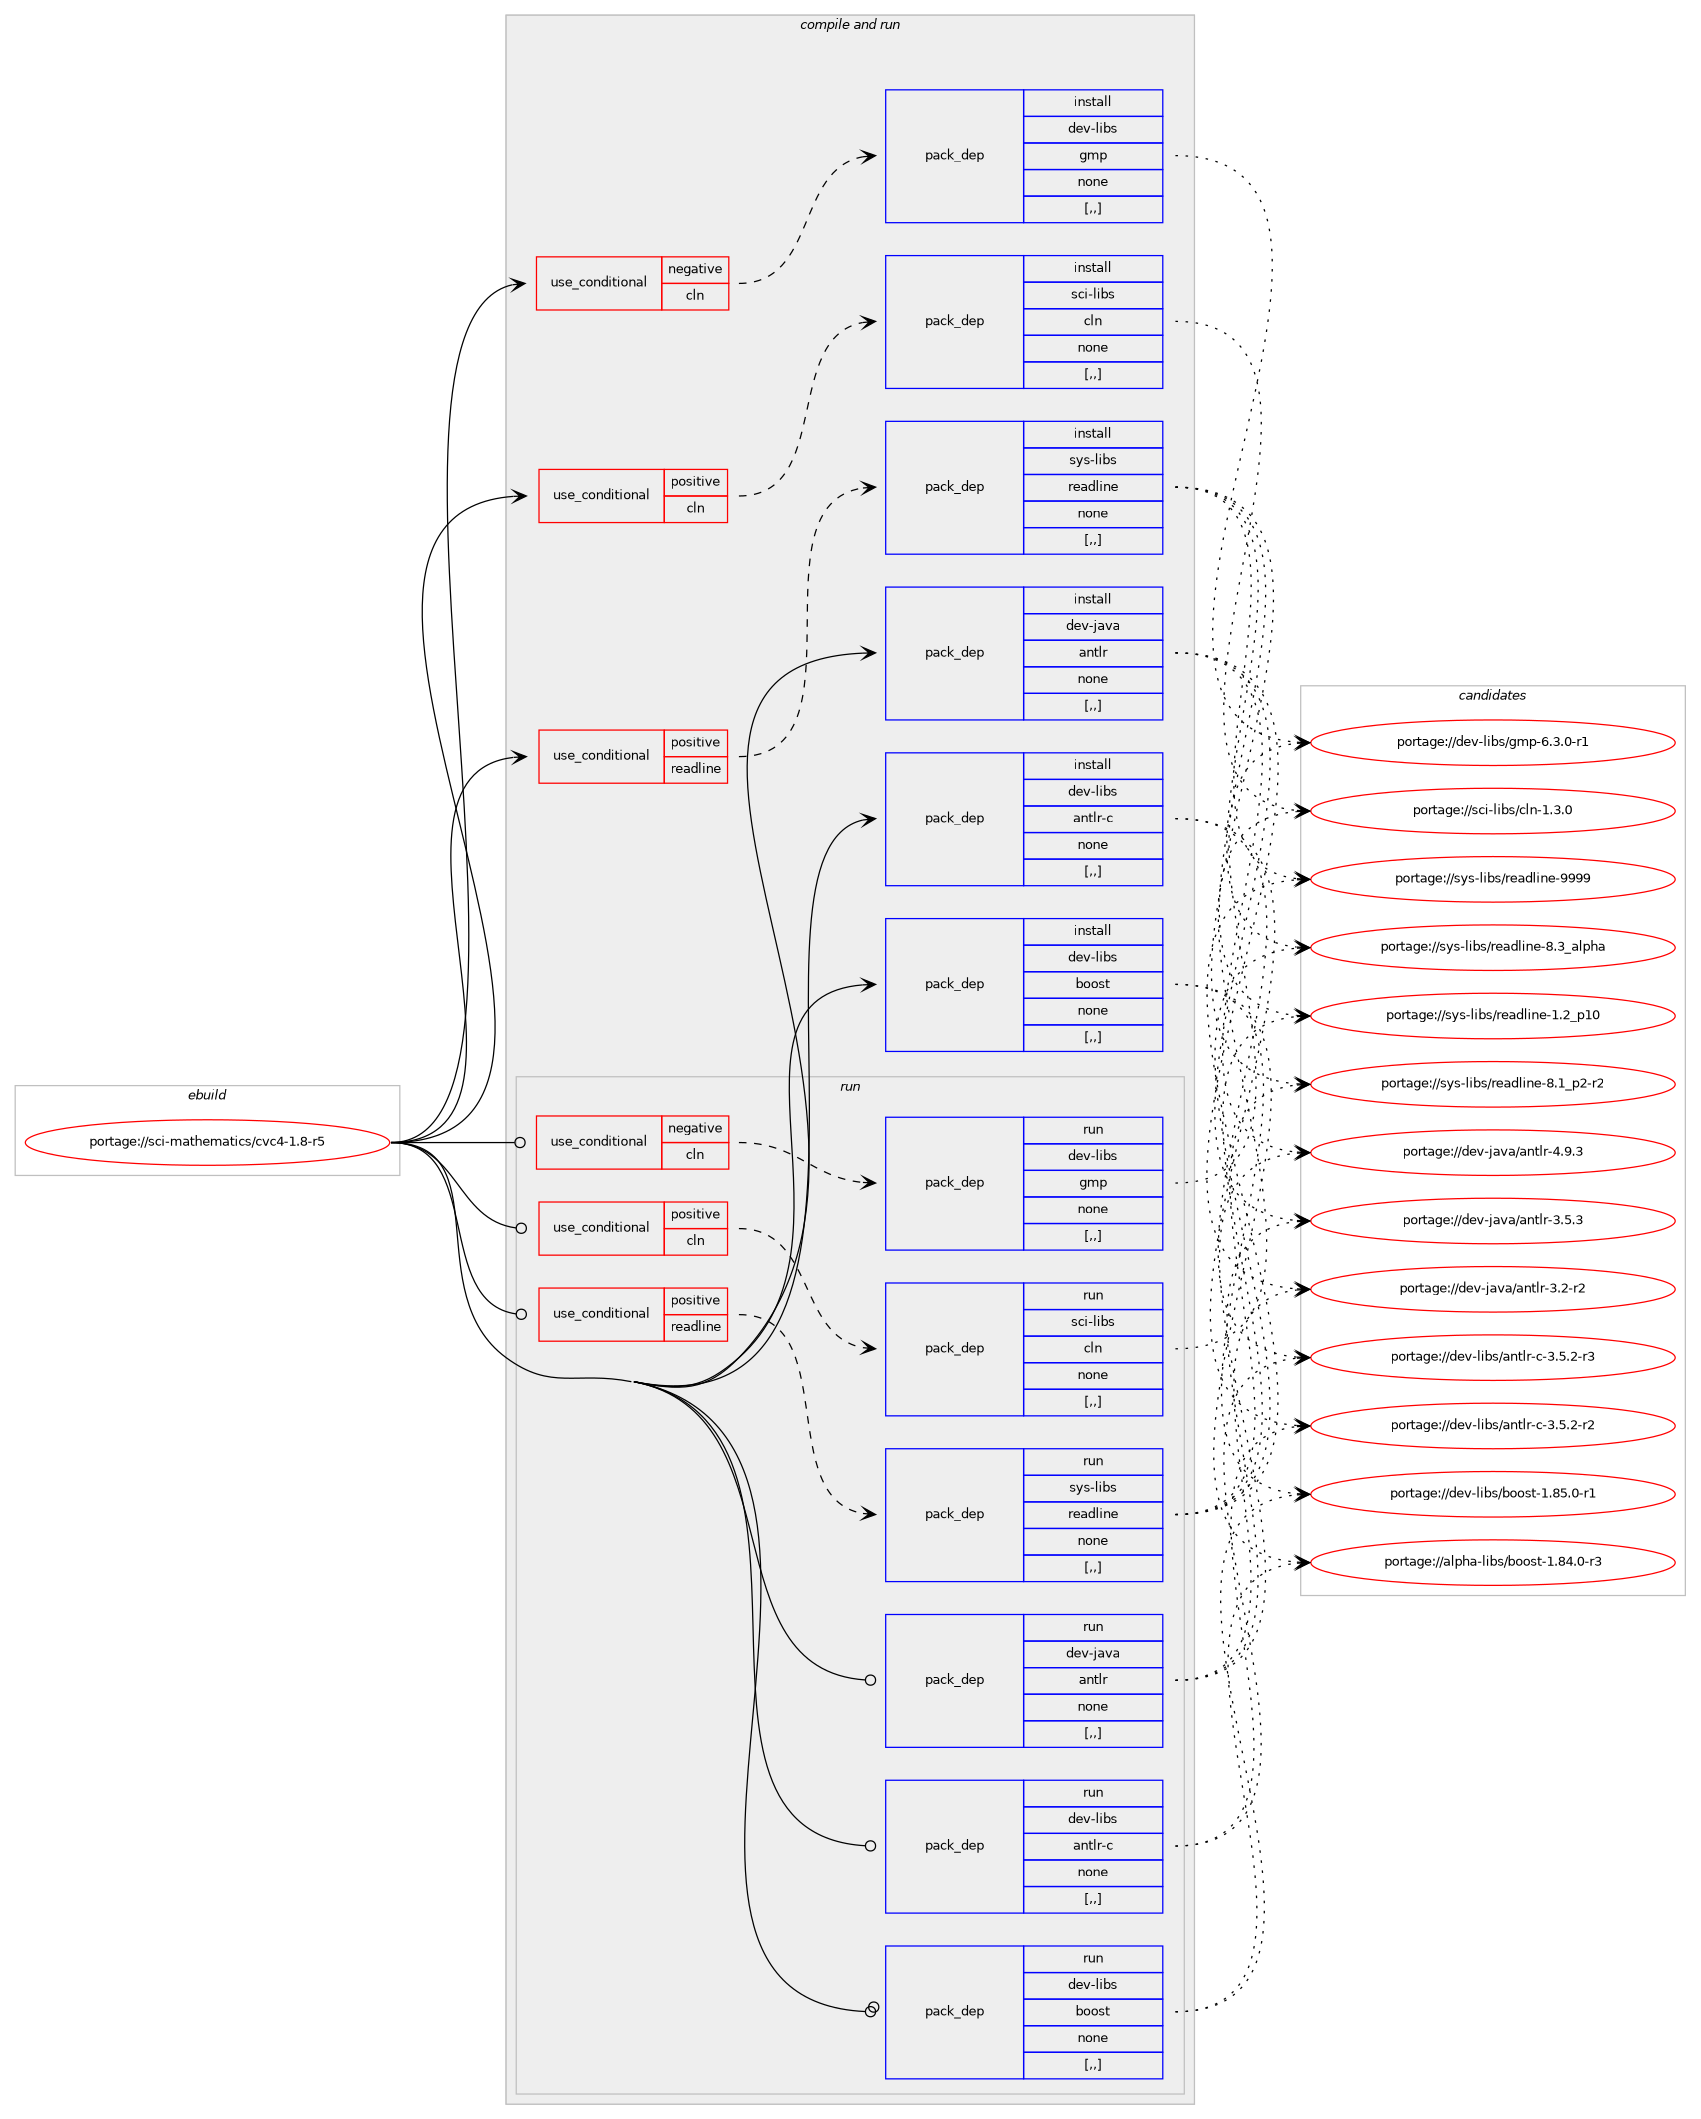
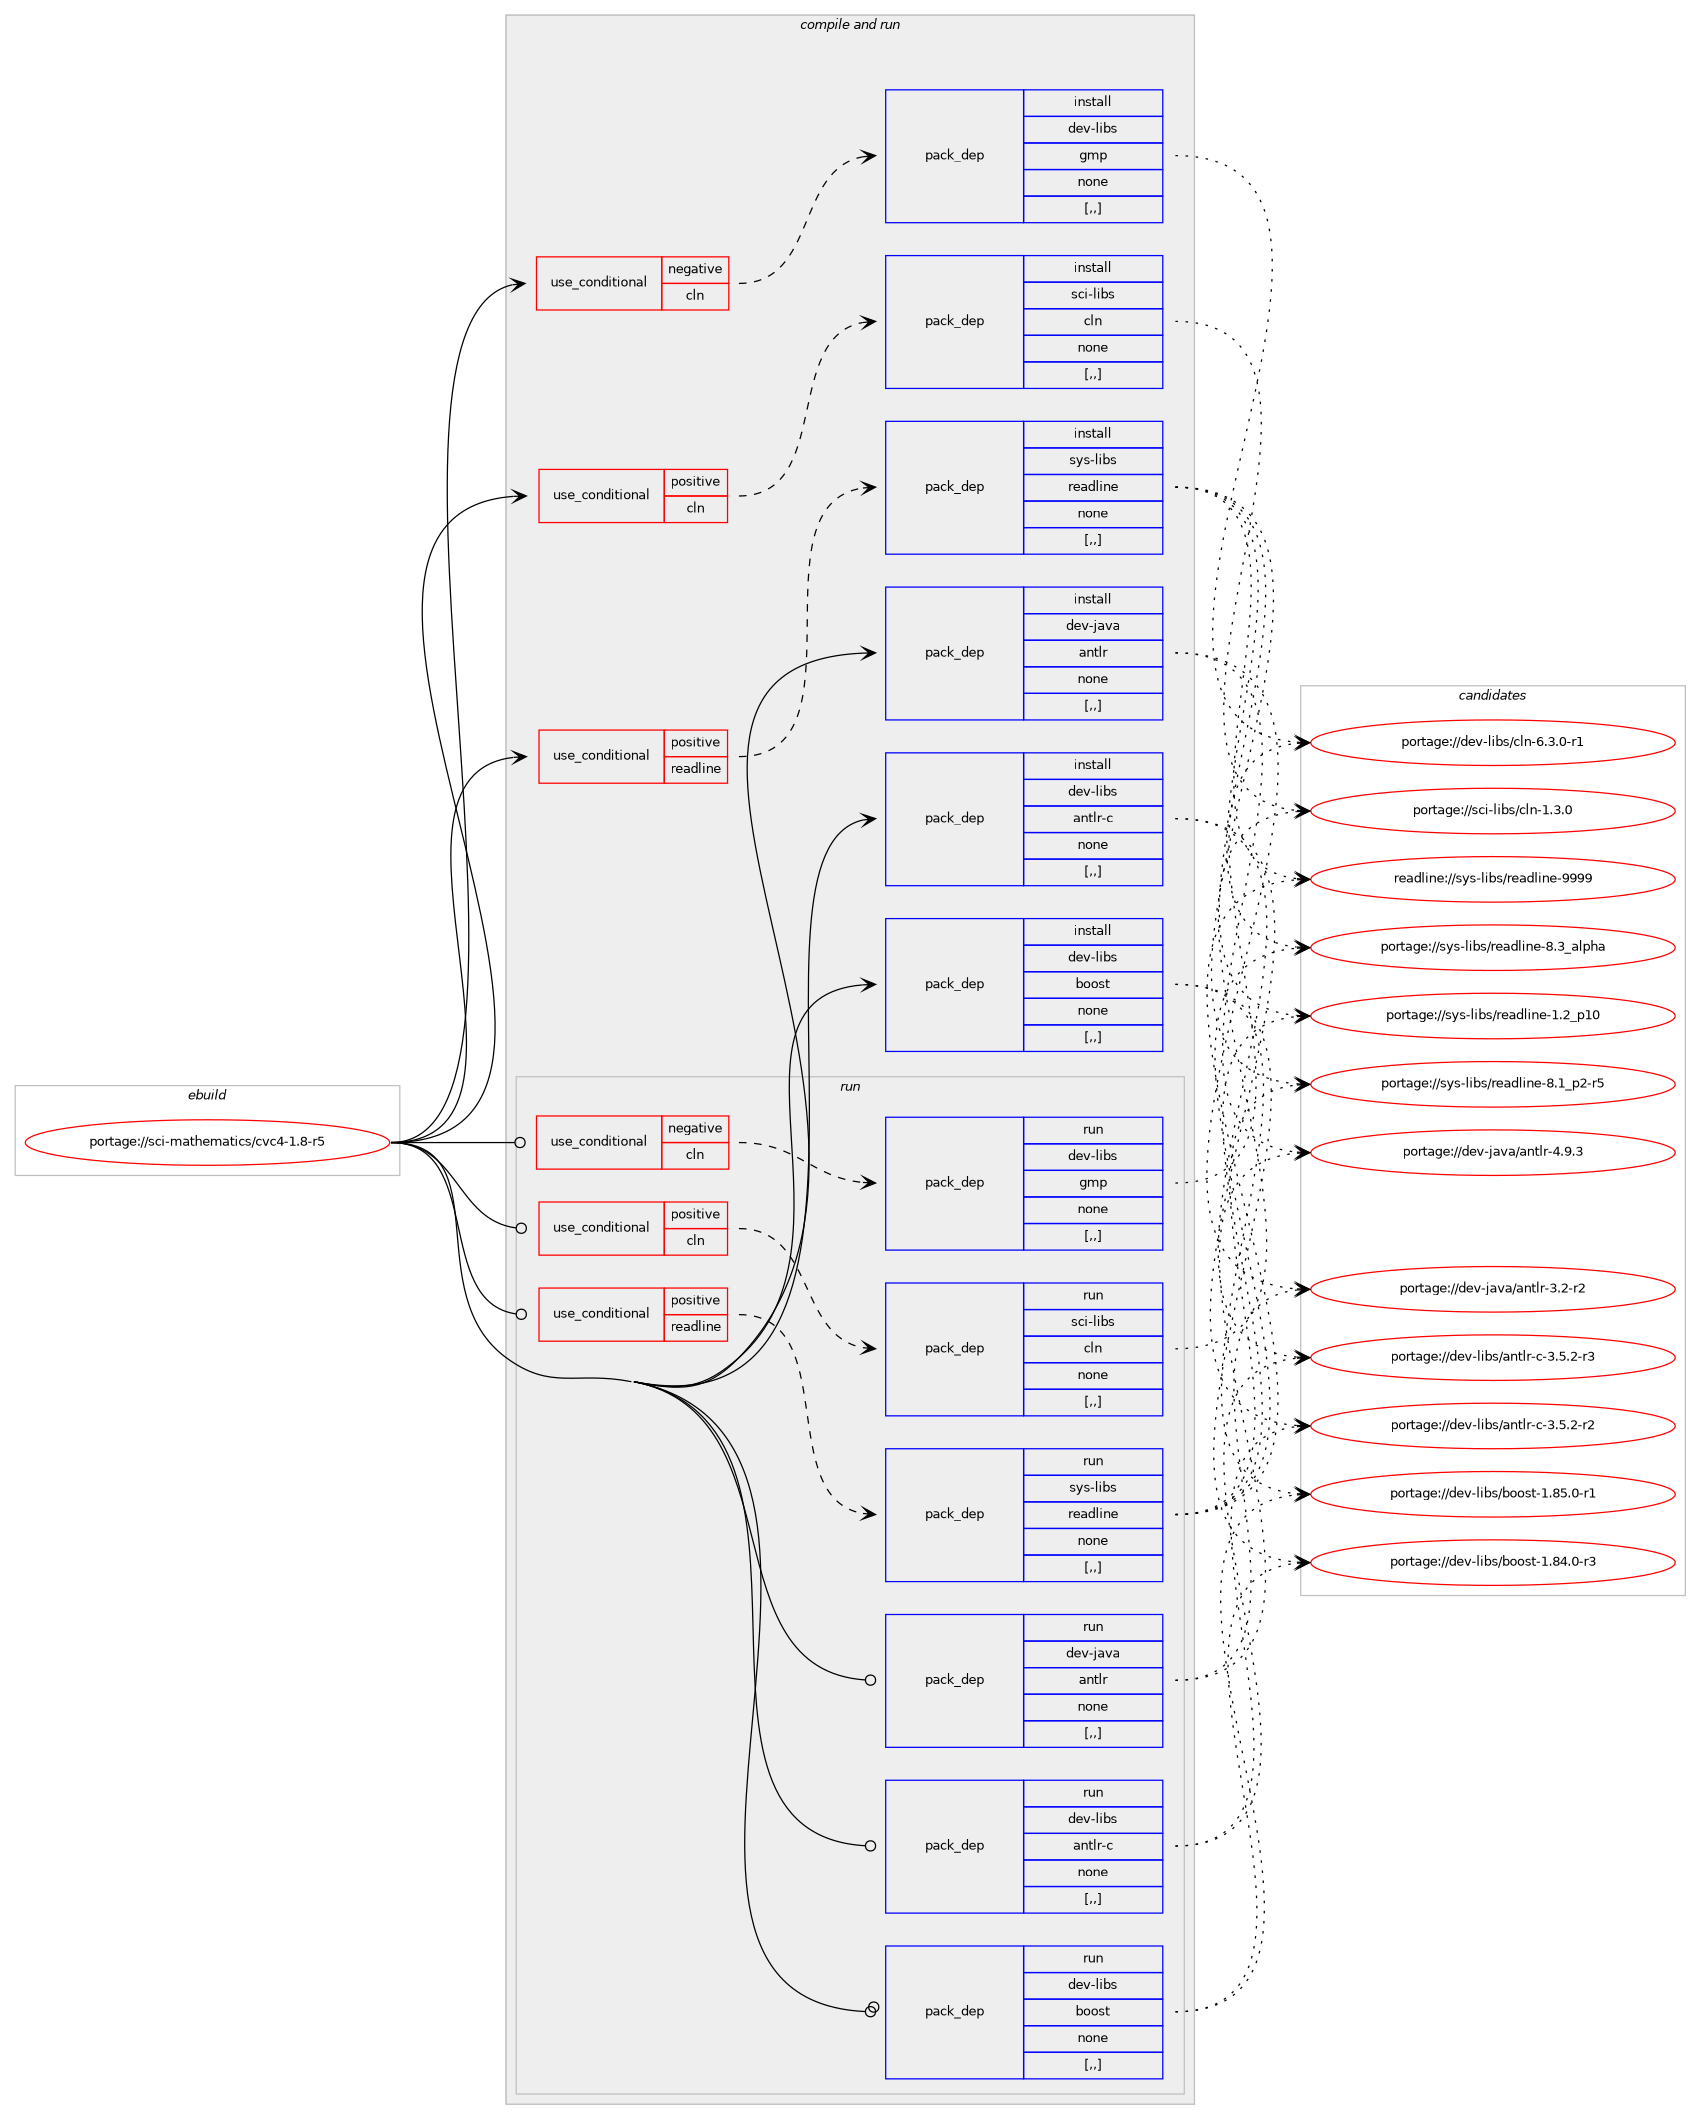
node "portage://dev-libs/gmp-6.3.0-r1": label "portage://dev-libs/gmp-6.3.0-r1" -> "portage://dev-libs/cln-6.3.0-r1"
node "portage://sys-libs/readline-9999": label "portage://sys-libs/readline-9999" -> "readline://sys-libs/readline-9999"
node "portage://sys-libs/readline-8.1_p2-r2": label "portage://sys-libs/readline-8.1_p2-r2" -> "portage://sys-libs/readline-8.1_p2-r5"
node "portage://dev-java/antlr-3.5.3": removed
node "portage://alpha-libs/boost-1.84.0-r3": label "portage://alpha-libs/boost-1.84.0-r3" -> "portage://dev-libs/boost-1.84.0-r3"
